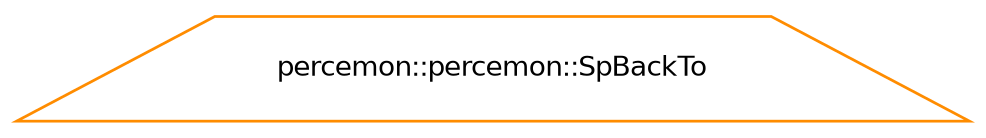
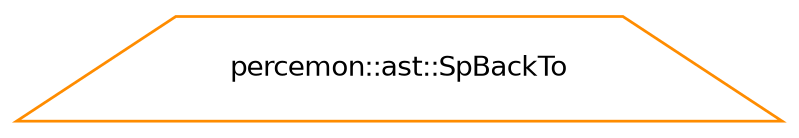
node "percemon::percemon::SpBackTo": label "percemon::percemon::SpBackTo" -> "percemon::ast::SpBackTo"
